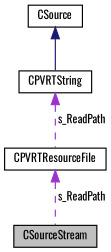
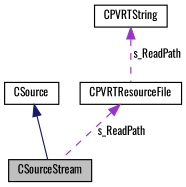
edge "CPVRTString" -> "CSource": now "CSourceStream" -> "CSource"
